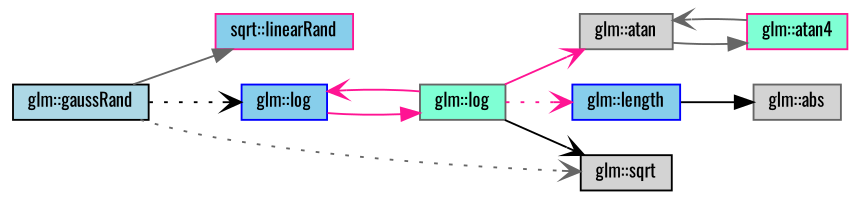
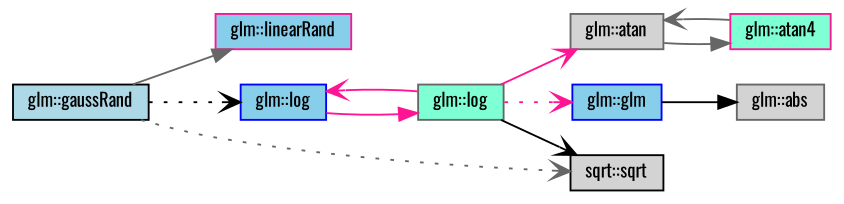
node "sqrt::linearRand": label "sqrt::linearRand" -> "glm::linearRand"
node "glm::length": label "glm::length" -> "glm::glm"
node "glm::sqrt": label "glm::sqrt" -> "sqrt::sqrt"
